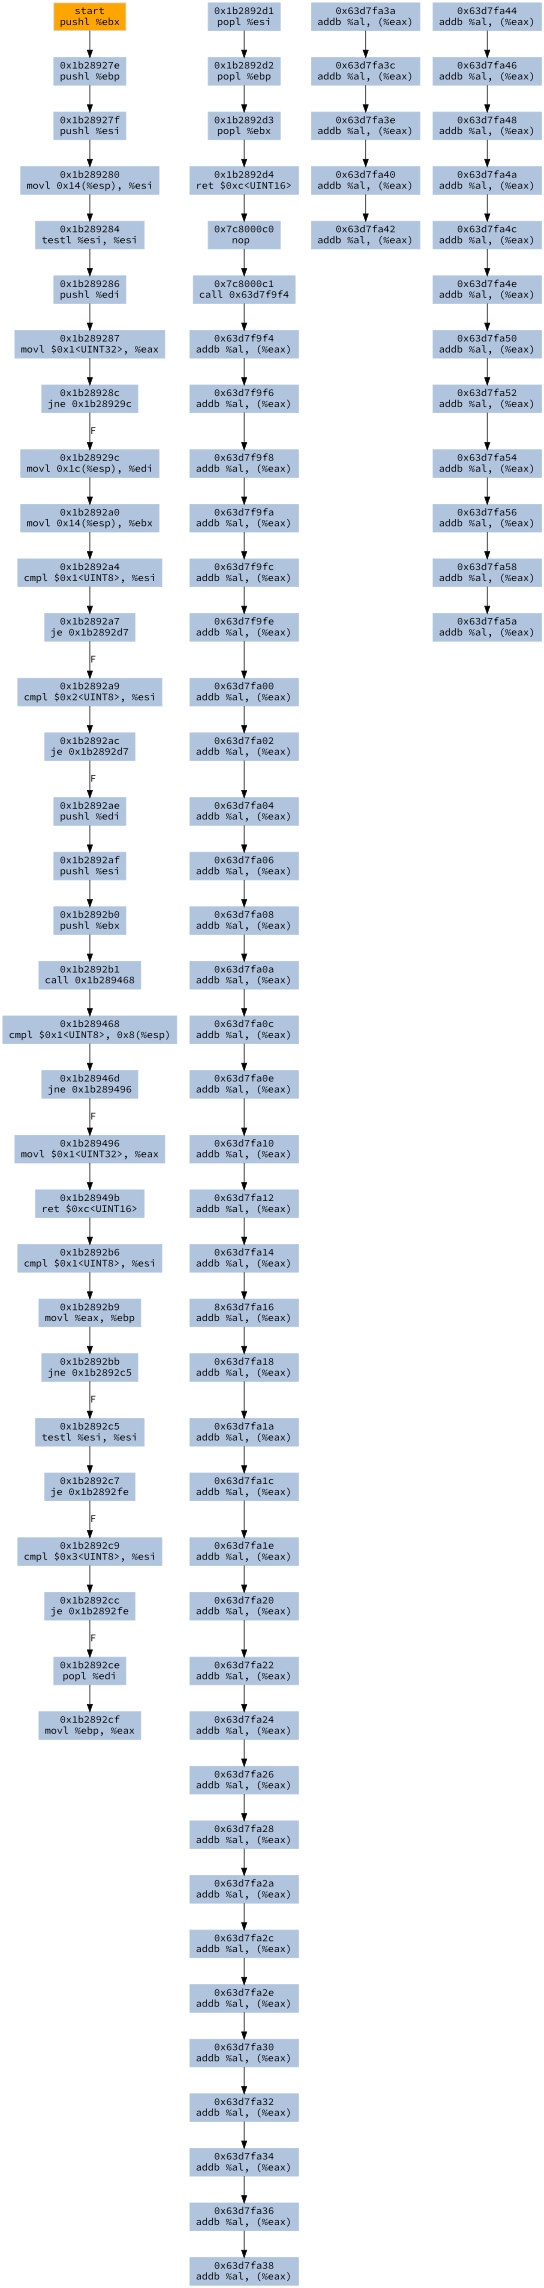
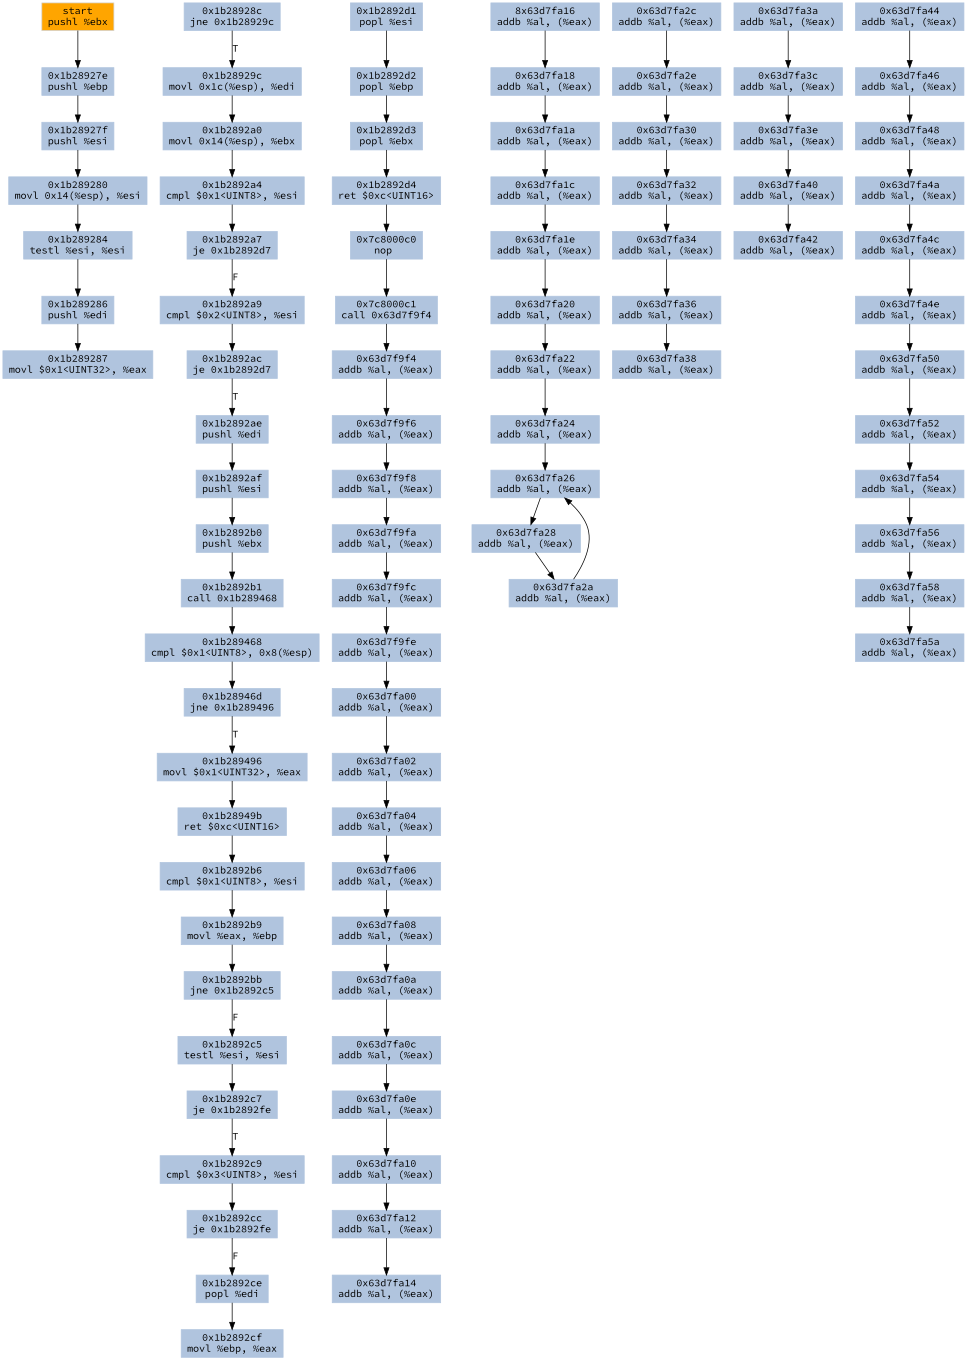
edge "0x1b289287 movl $0x1<UINT32>, %eax" -> "0x1b28928c jne 0x1b28929c": removed
edge "0x1b28928c jne 0x1b28929c" -> "0x1b28929c movl 0x1c(%esp), %edi": label "F" -> "T"
edge "0x1b2892ac je 0x1b2892d7" -> "0x1b2892ae pushl %edi": label "F" -> "T"
edge "0x1b28946d jne 0x1b289496" -> "0x1b289496 movl $0x1<UINT32>, %eax": label "F" -> "T"
edge "0x63d7fa14 addb %al, (%eax)" -> "8x63d7fa16 addb %al, (%eax)": removed
edge "0x1b2892c7 je 0x1b2892fe" -> "0x1b2892c9 cmpl $0x3<UINT8>, %esi": label "F" -> "T"
edge "0x63d7fa2a addb %al, (%eax)" -> "0x63d7fa2c addb %al, (%eax)": now "0x63d7fa2a addb %al, (%eax)" -> "0x63d7fa26 addb %al, (%eax)"
